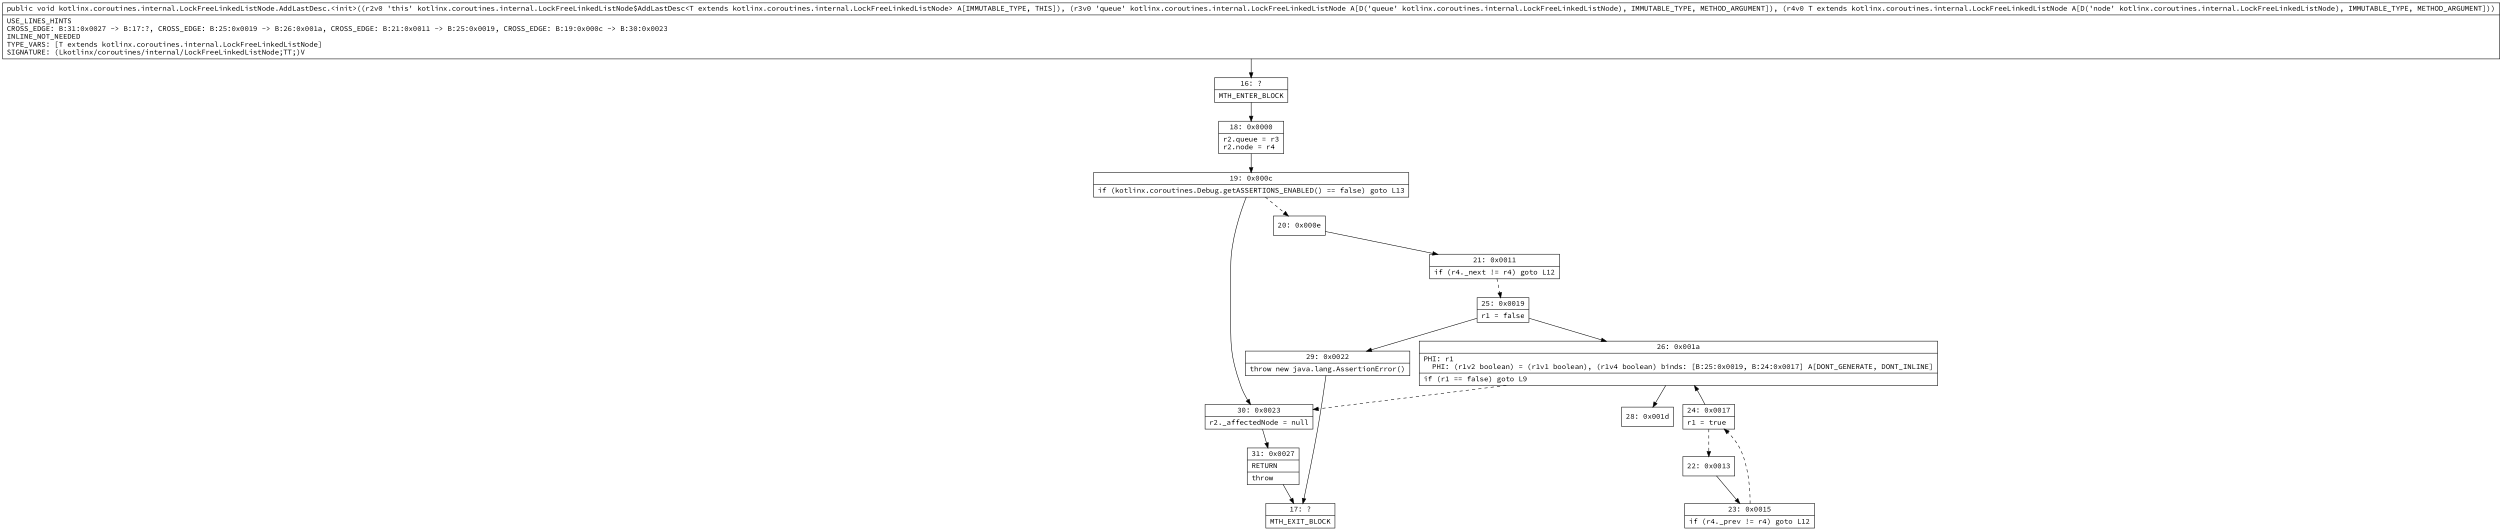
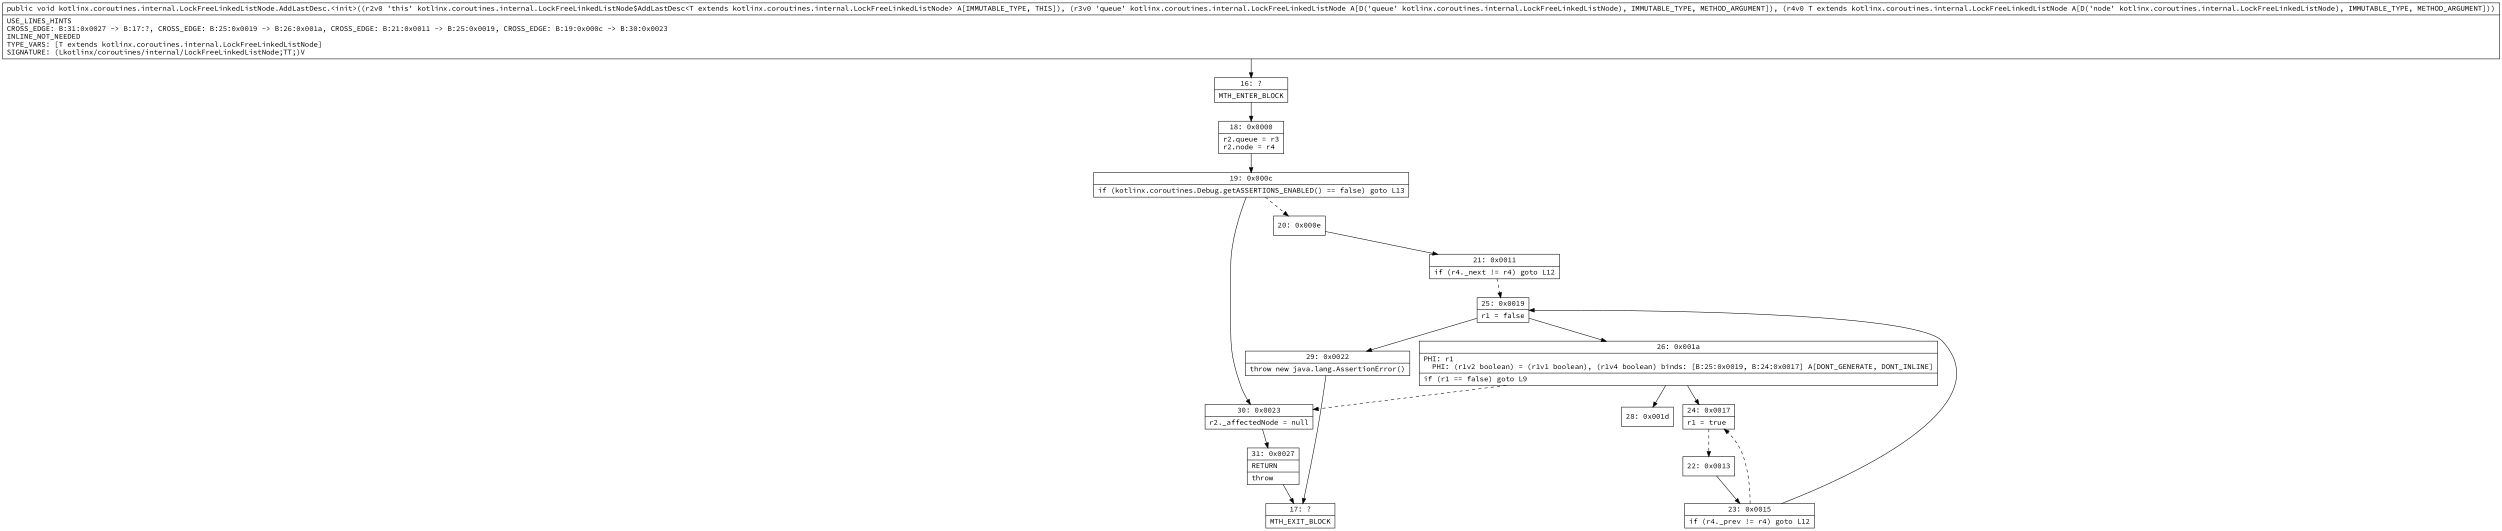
edge "23: 0x0015" -> "25: 0x0019": added
edge "24: 0x0017" -> "26: 0x001a": reversed
